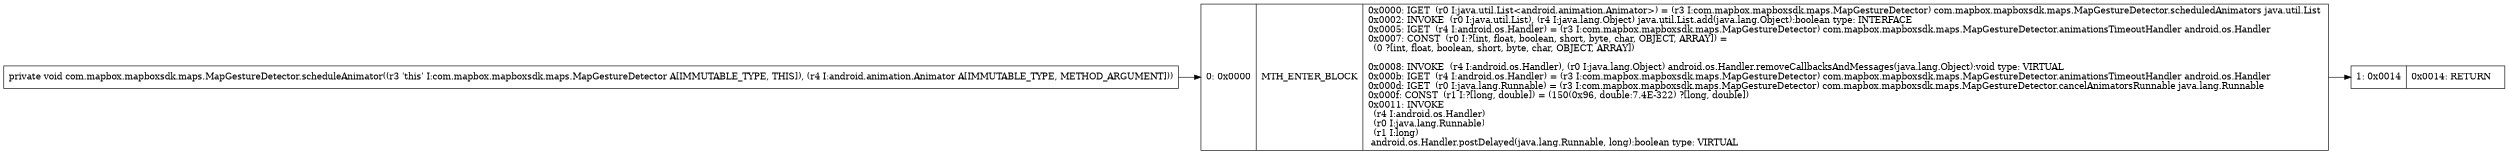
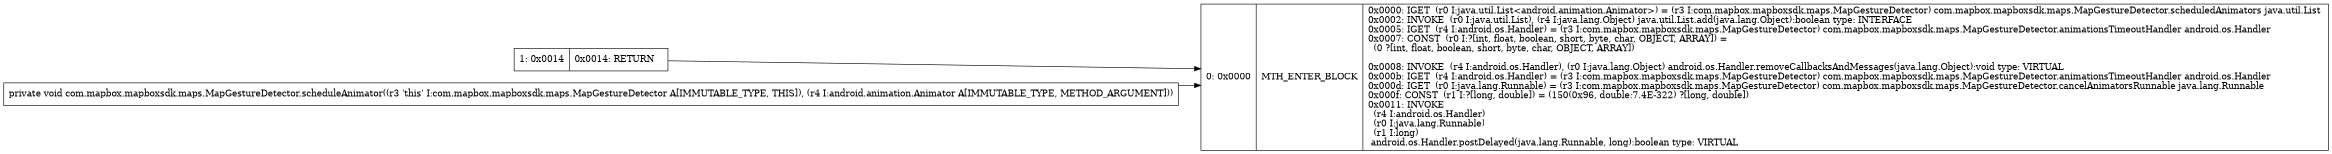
edge "0: 0x0000" -> "1: 0x0014": reversed
